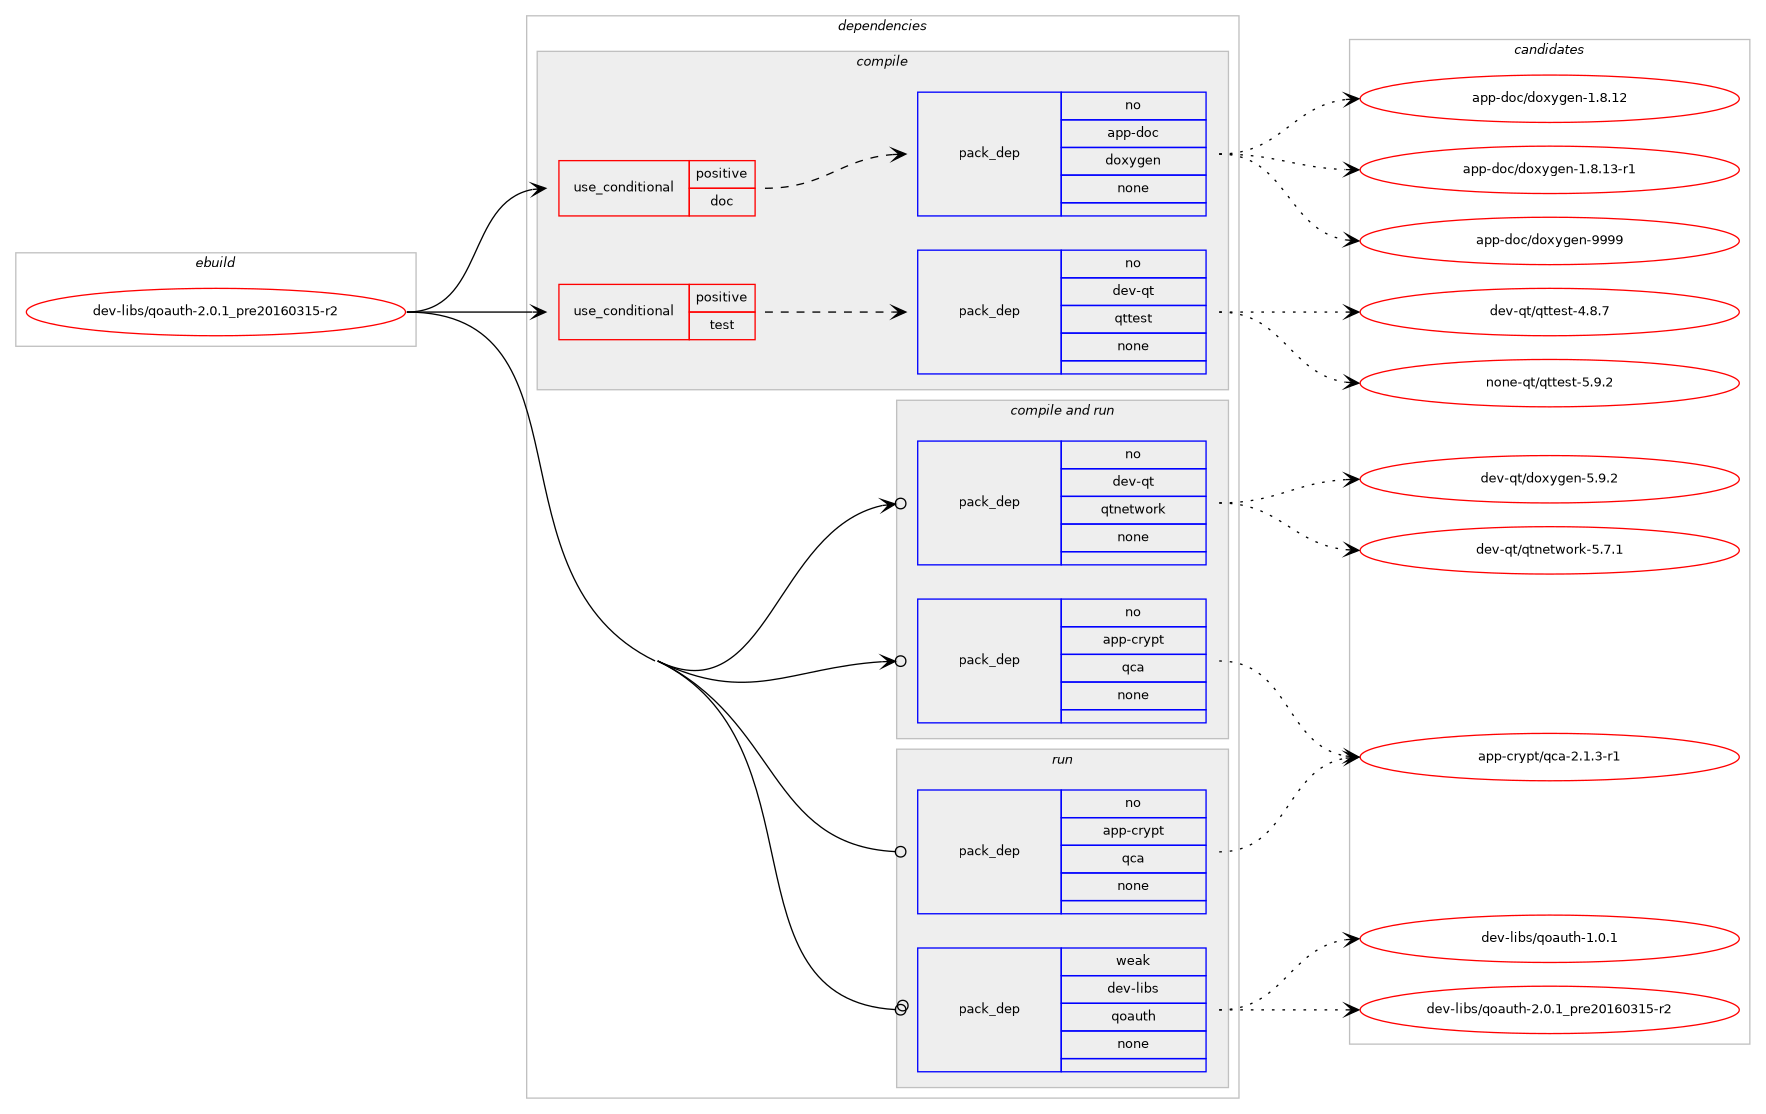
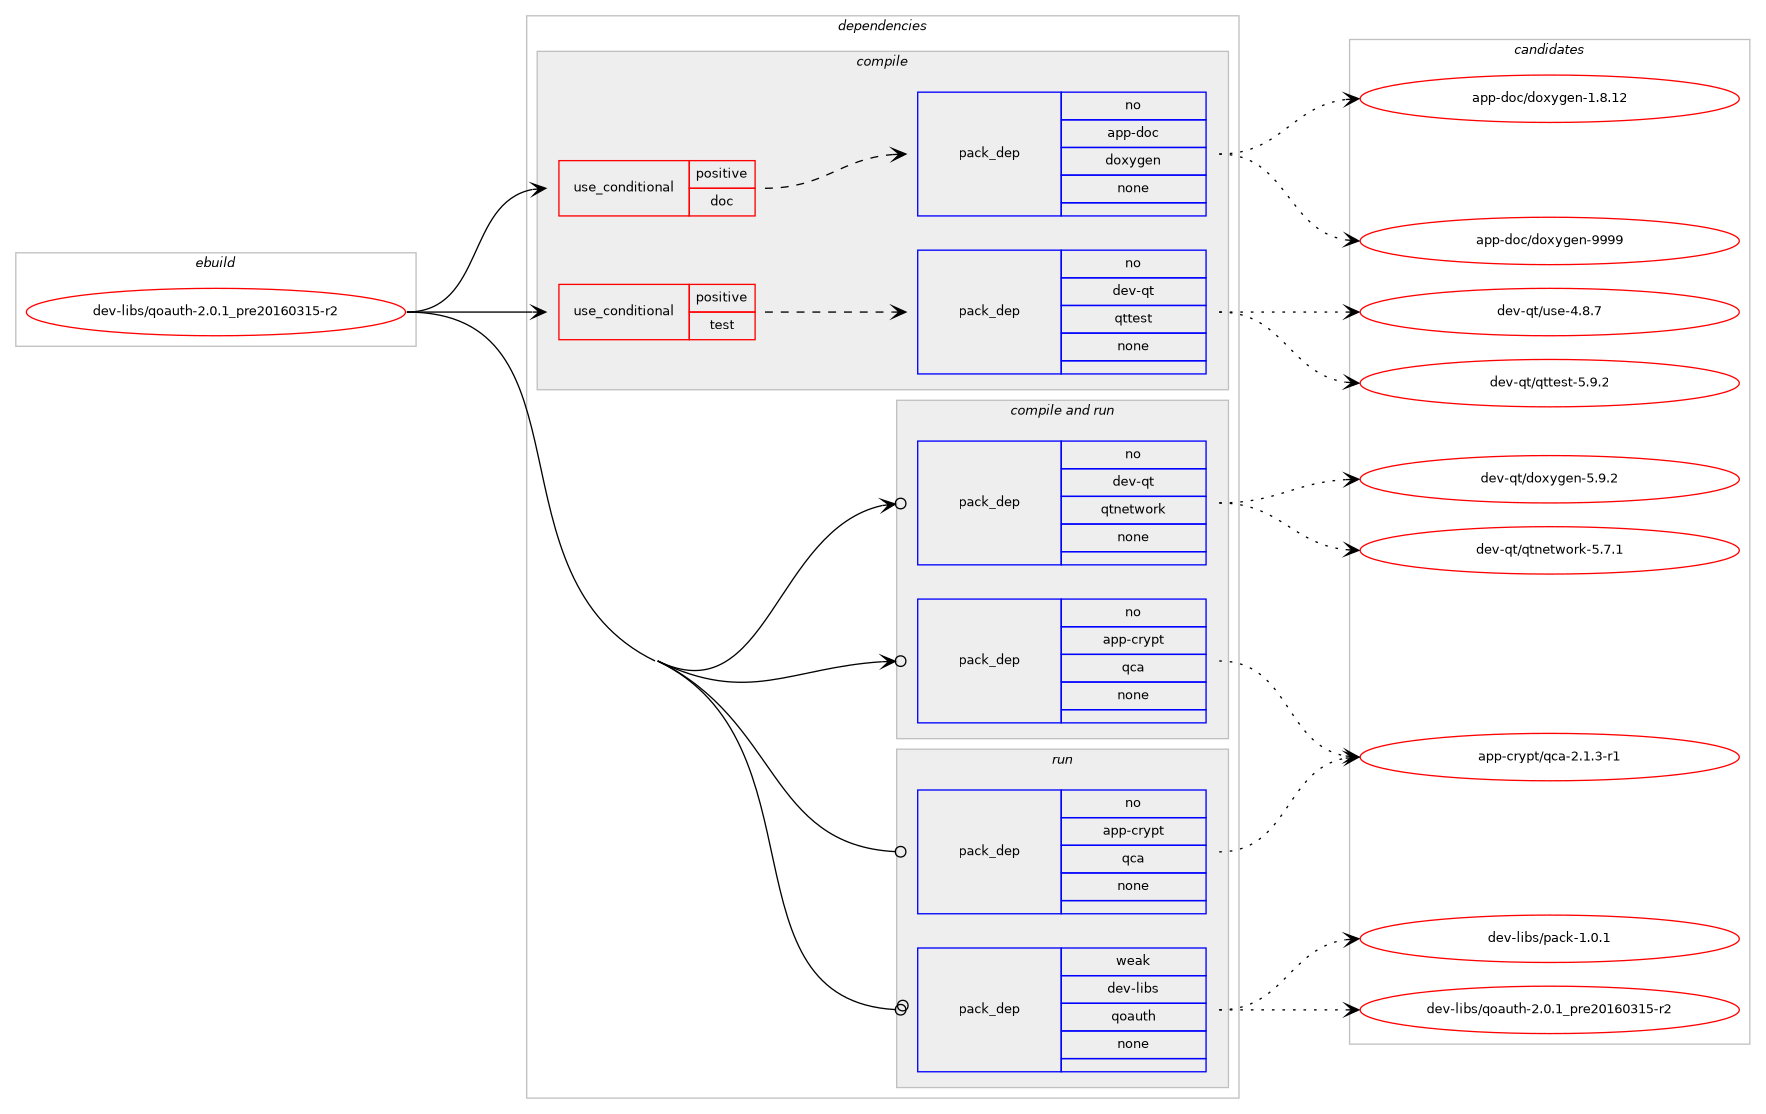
node "app-doc/doxygen-1.8.13-r1": removed
node "dev-qt/qttest-4.8.7": label "dev-qt/qttest-4.8.7" -> "dev-qt/use-4.8.7"
node "none-qt/qttest-5.9.2": label "none-qt/qttest-5.9.2" -> "dev-qt/qttest-5.9.2"
node "dev-libs/qoauth-1.0.1": label "dev-libs/qoauth-1.0.1" -> "dev-libs/pack-1.0.1"
